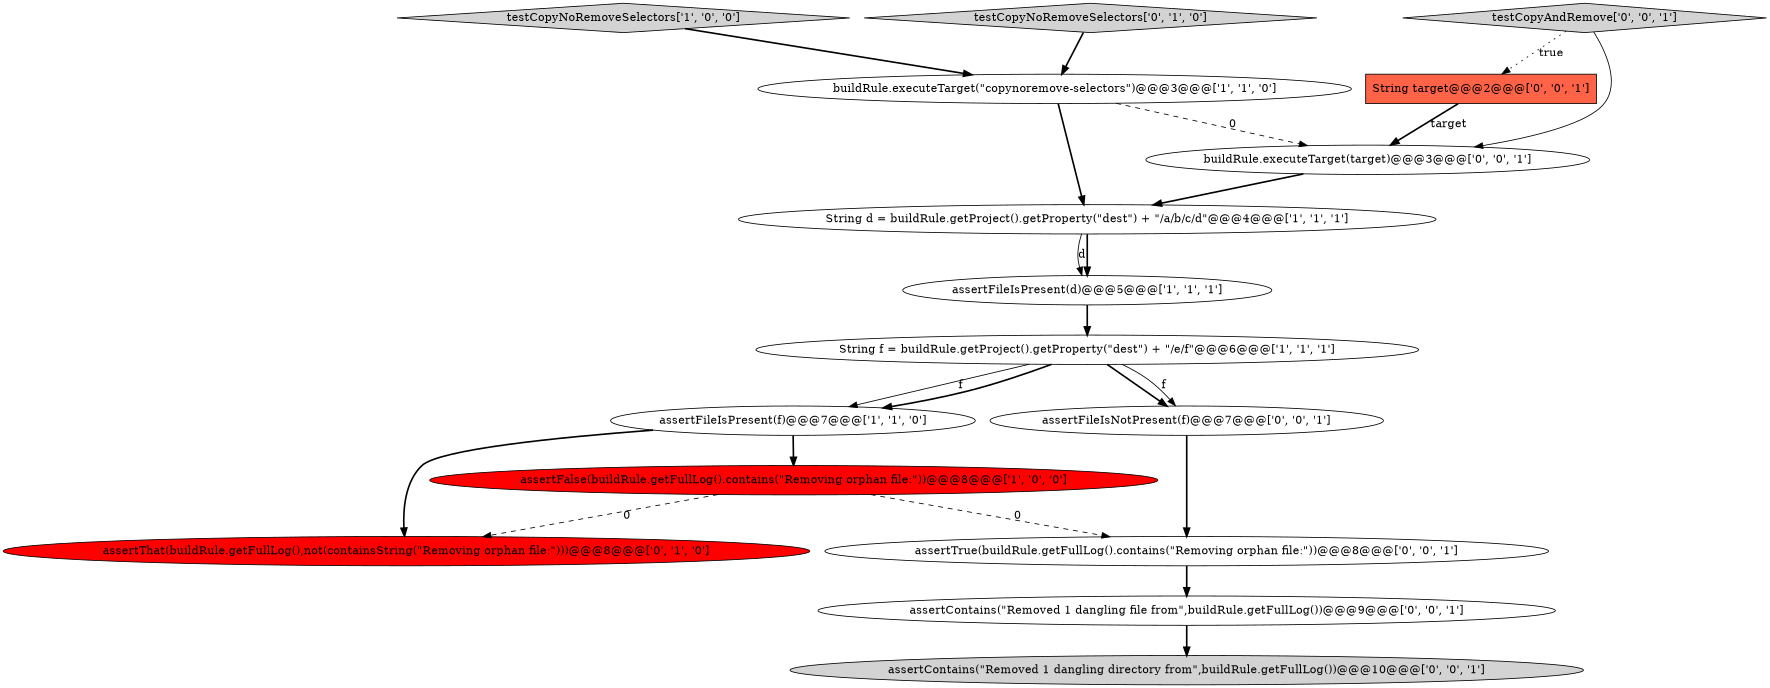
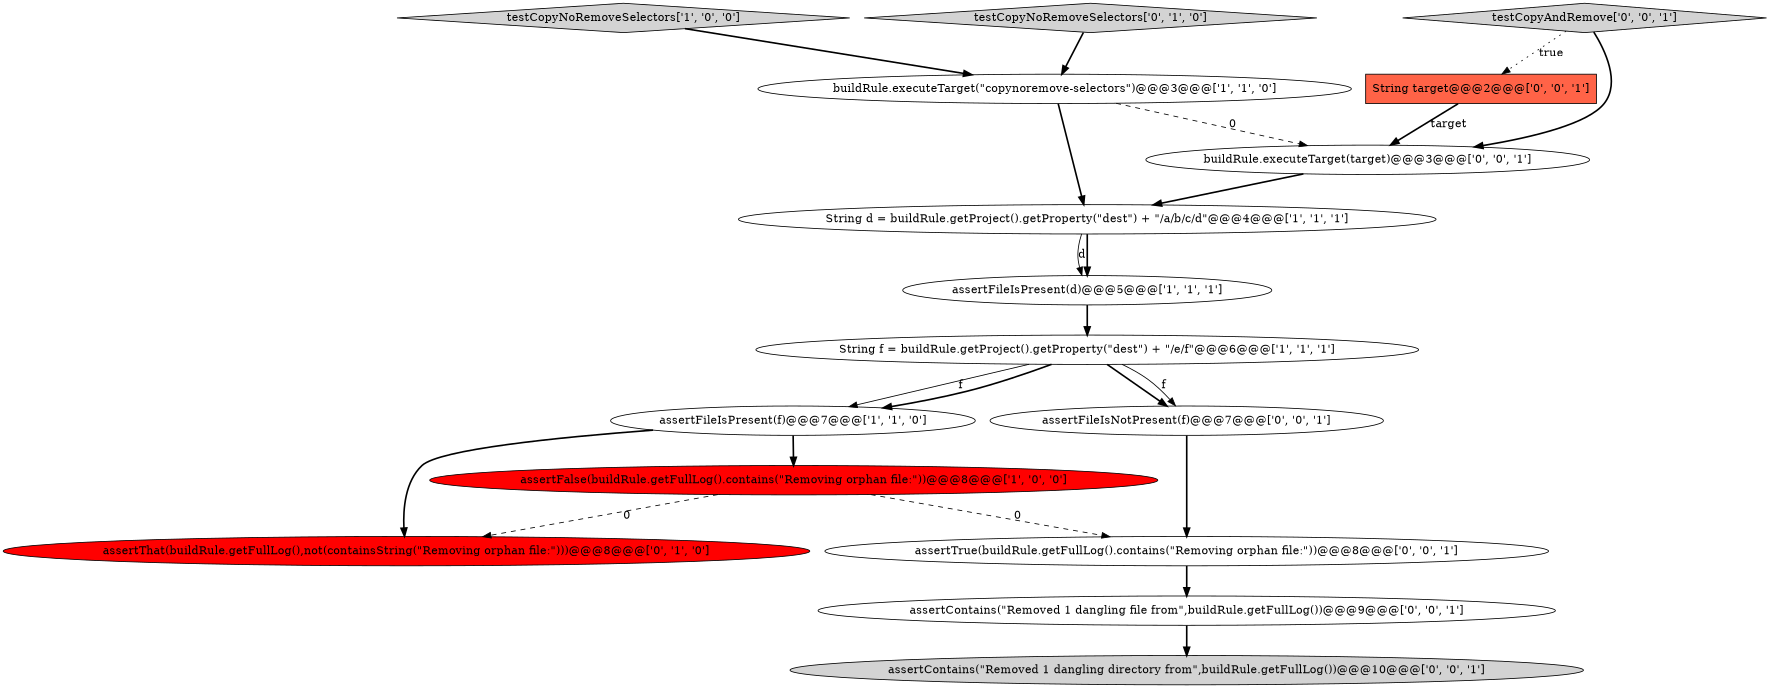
edge "testCopyAndRemove['0', '0', '1']" -> "buildRule.executeTarget(target)@@@3@@@['0', '0', '1']": style solid -> bold
